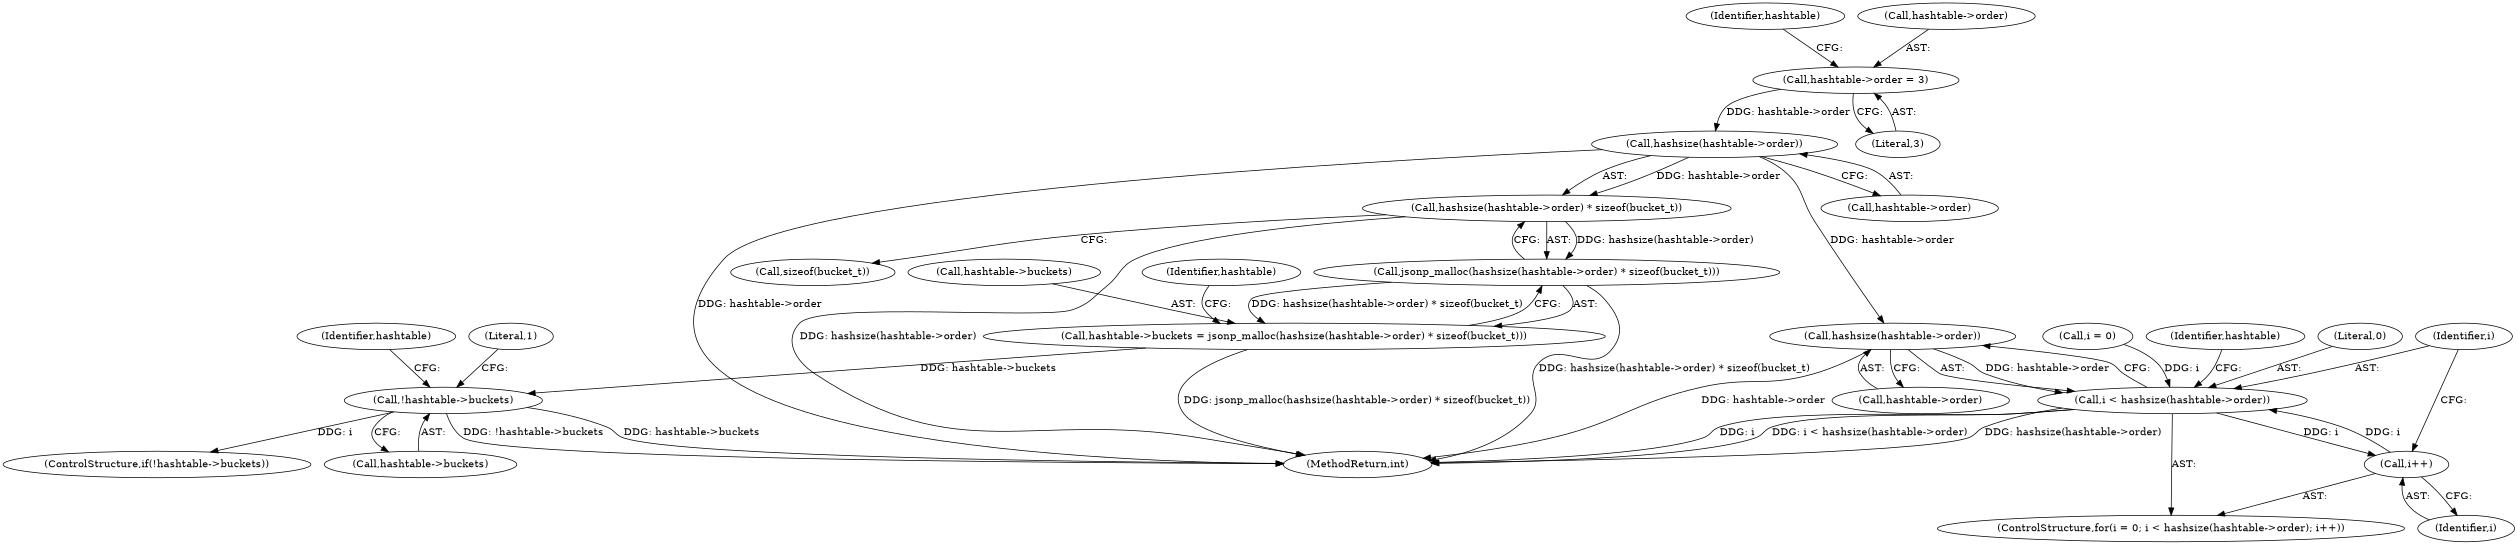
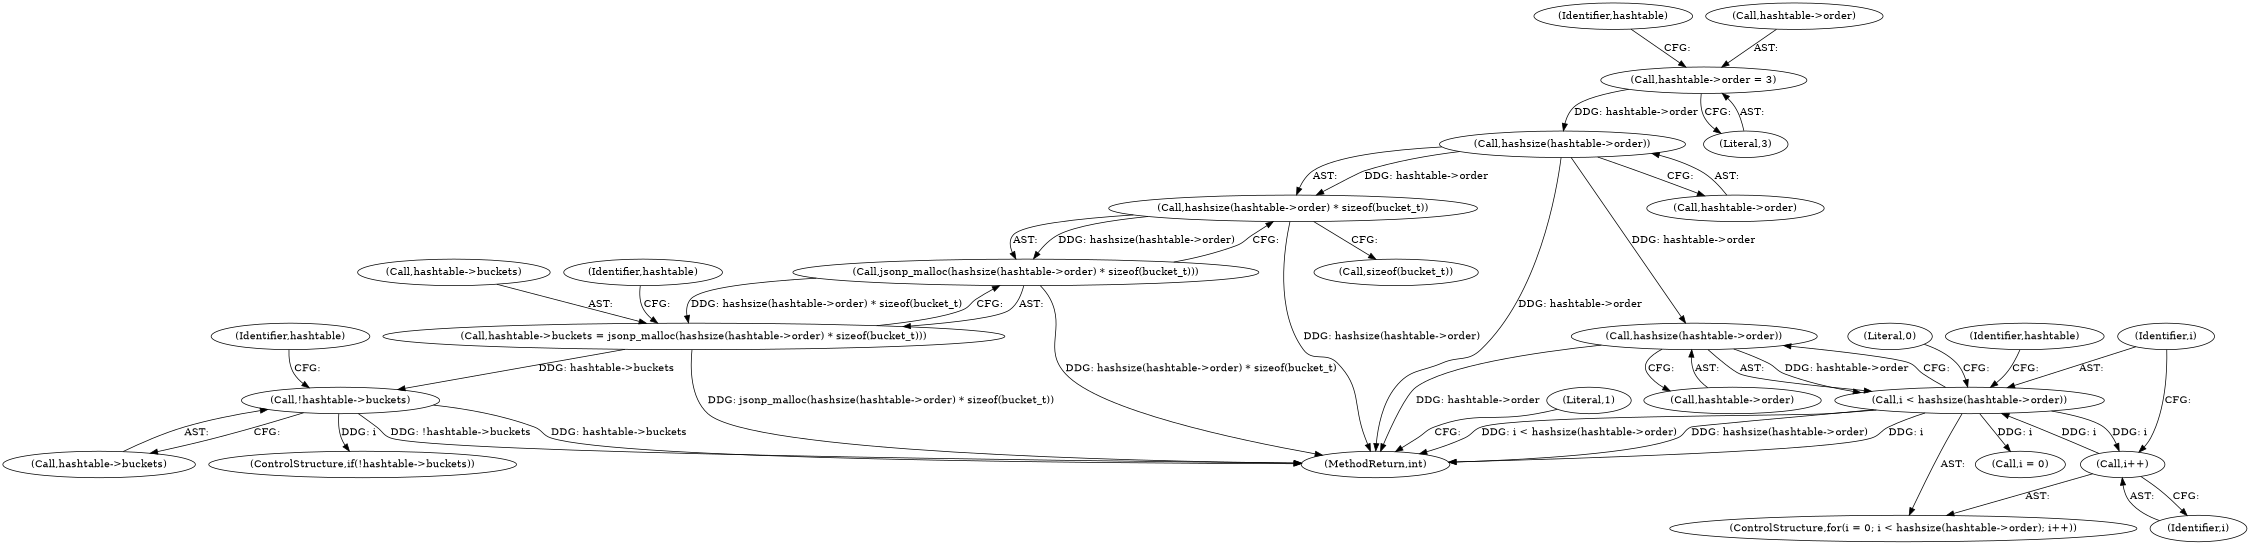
edge "(Call,i = 0)" -> "(Call,i < hashsize(hashtable->order))": reversed
edge "(Literal,1)" -> "(Call,!hashtable->buckets)": now "(Literal,1)" -> "(MethodReturn,int)"
edge "(Literal,0)" -> "(Call,i < hashsize(hashtable->order))": label "AST: " -> "CFG: "
